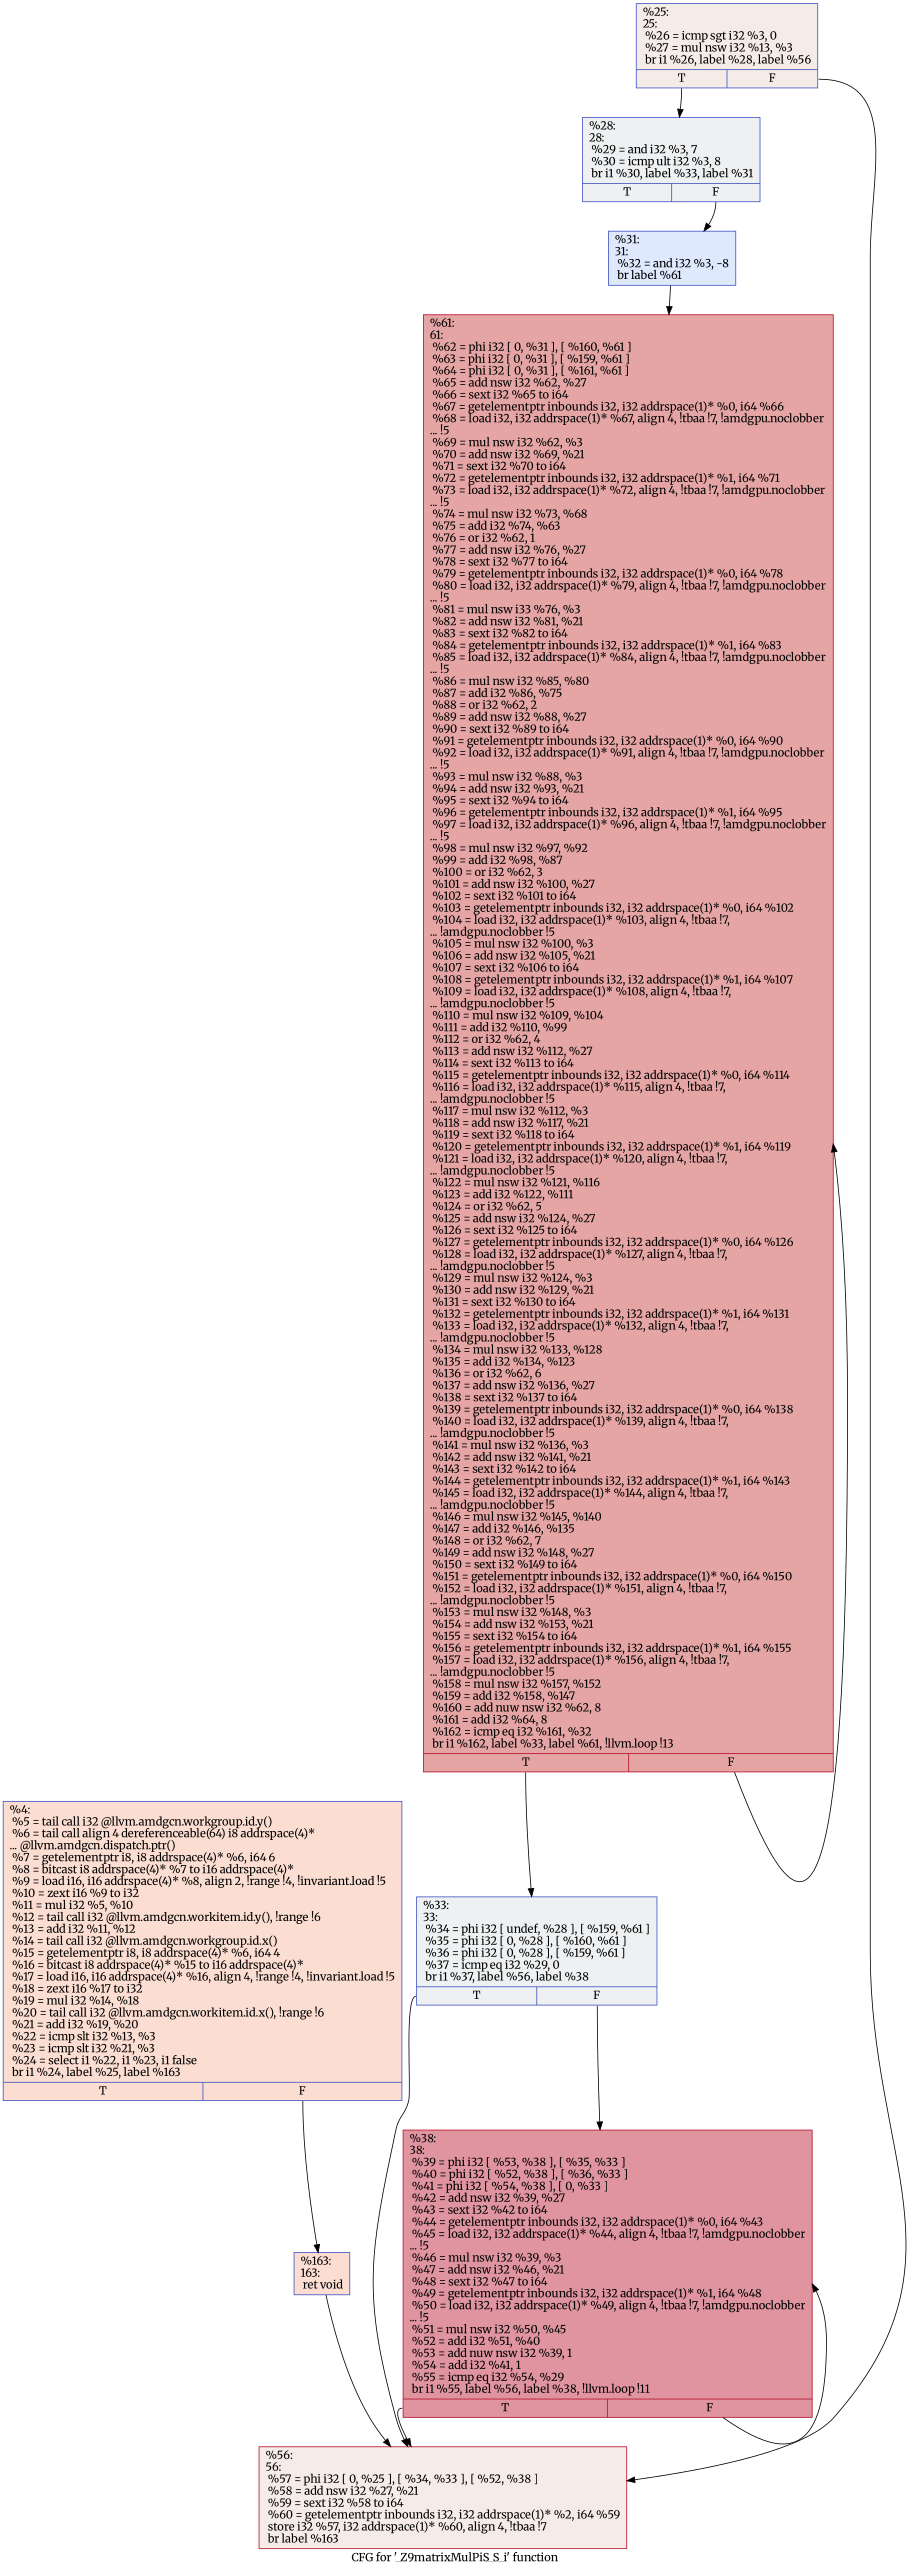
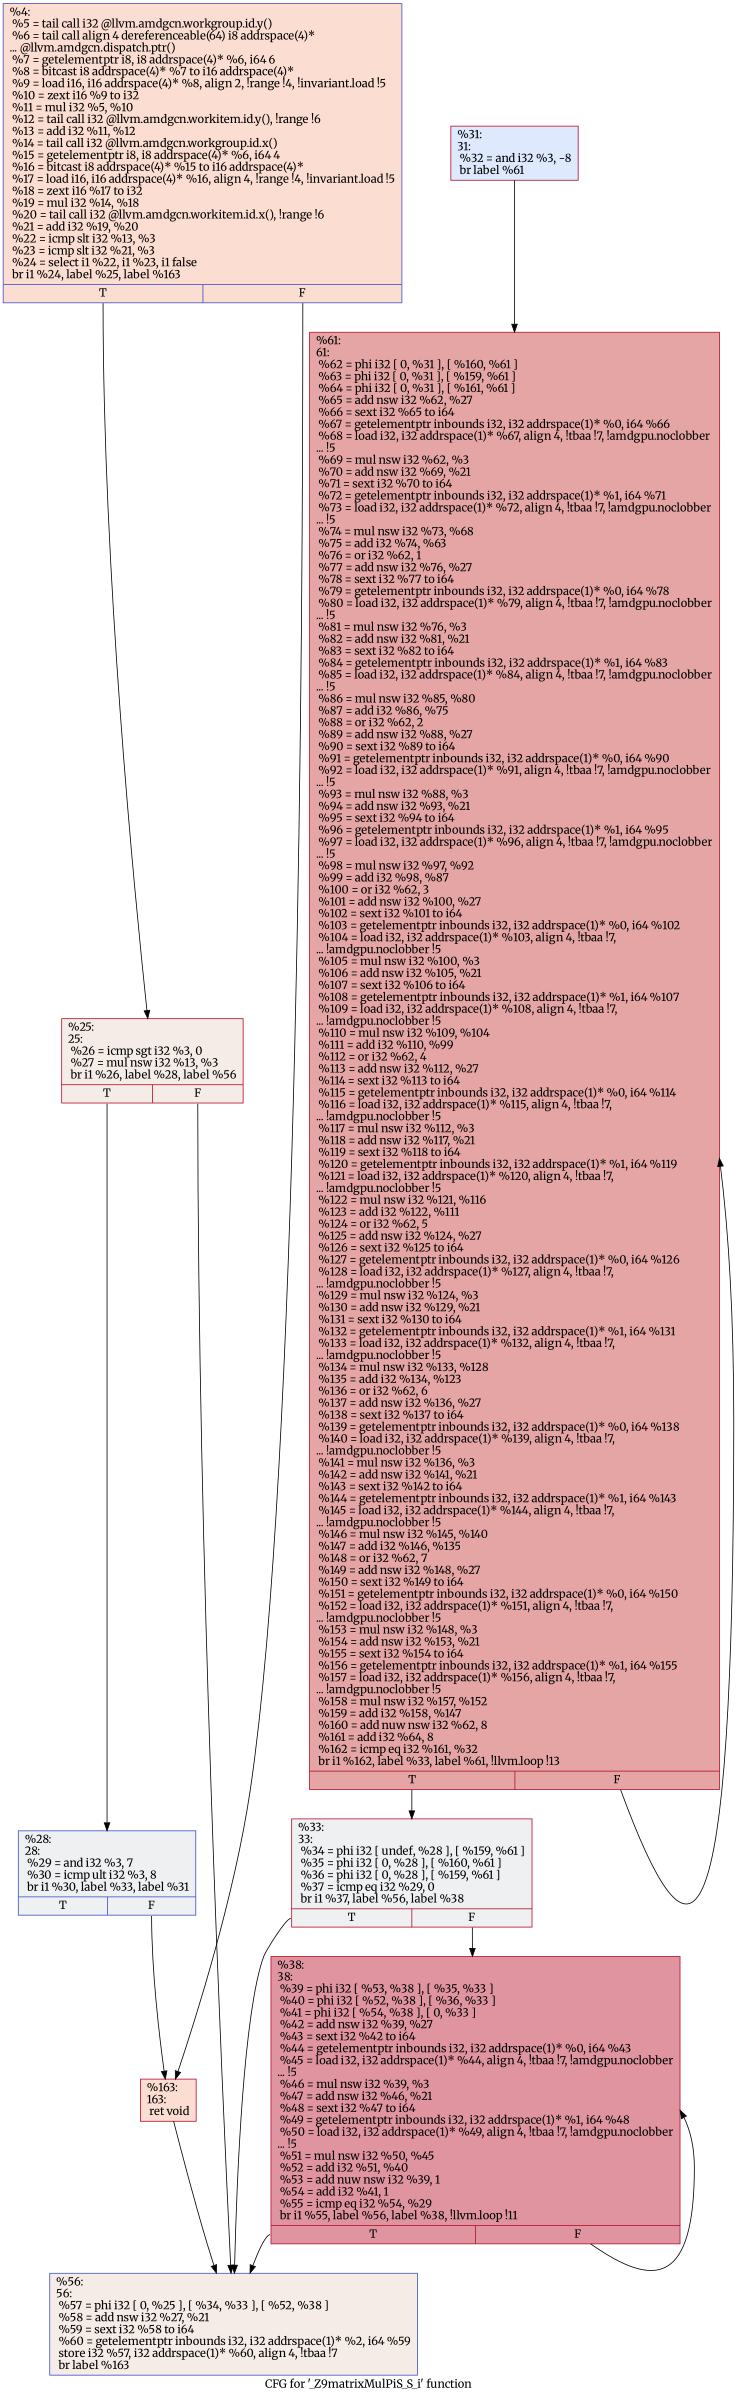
node "%25:": color #3d50c3ff -> #b70d28ff
edge "%28:" -> "%31:": now "%28:" -> "%163:"
node "%31:": color #3d50c3ff -> #b70d28ff
node "%61:": text "%81 = mul nsw i33 %76, %3" -> "%81 = mul nsw i32 %76, %3"
edge "%4:" -> "%25:": added
node "%33:": color #3d50c3ff -> #b70d28ff
node "%163:": color #3d50c3ff -> #b70d28ff
node "%56:": color #b70d28ff -> #3d50c3ff
